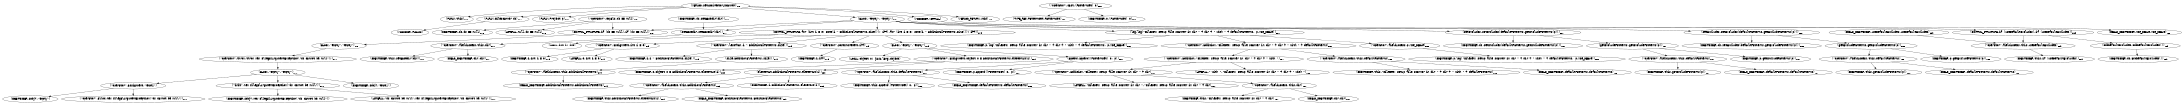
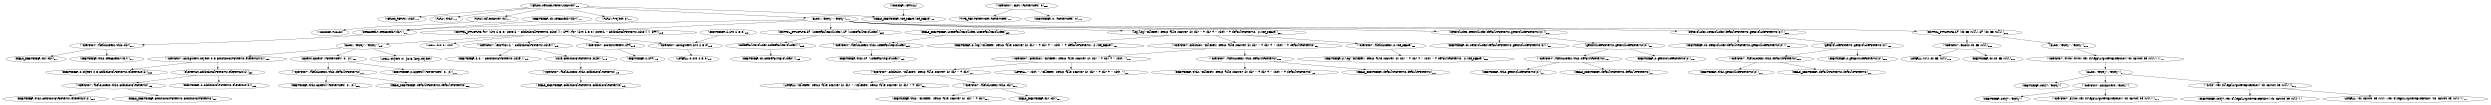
edge "(METHOD,setupDirectoryScanner)" -> "(MODIFIER,VIRTUAL)": now "(METHOD,setupDirectoryScanner)" -> "(FIELD_IDENTIFIER,MSG_DEBUG,MSG_DEBUG)"
edge "(<operator>.equals,ds == null)" -> "(CONTROL_STRUCTURE,if (ds == null),if (ds == null))": reversed
edge "(<operator>.assignment,int i = 0)" -> "(IDENTIFIER,i,int i = 0)": reversed
